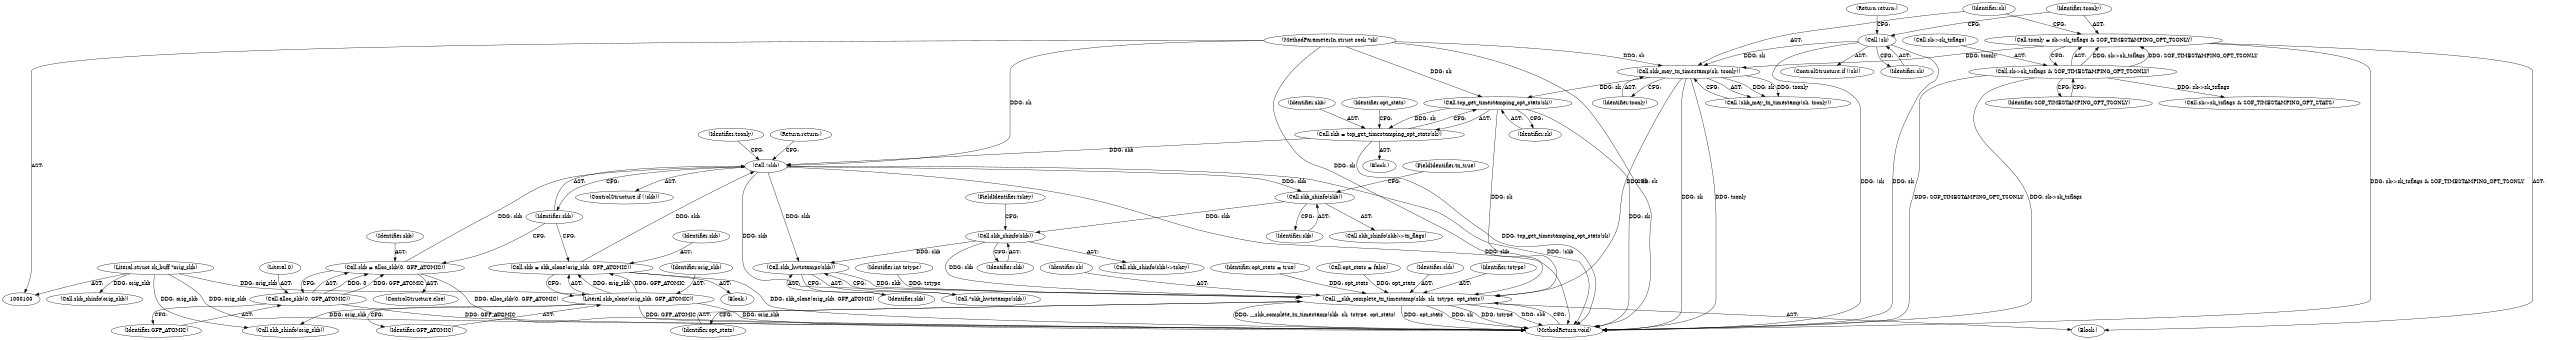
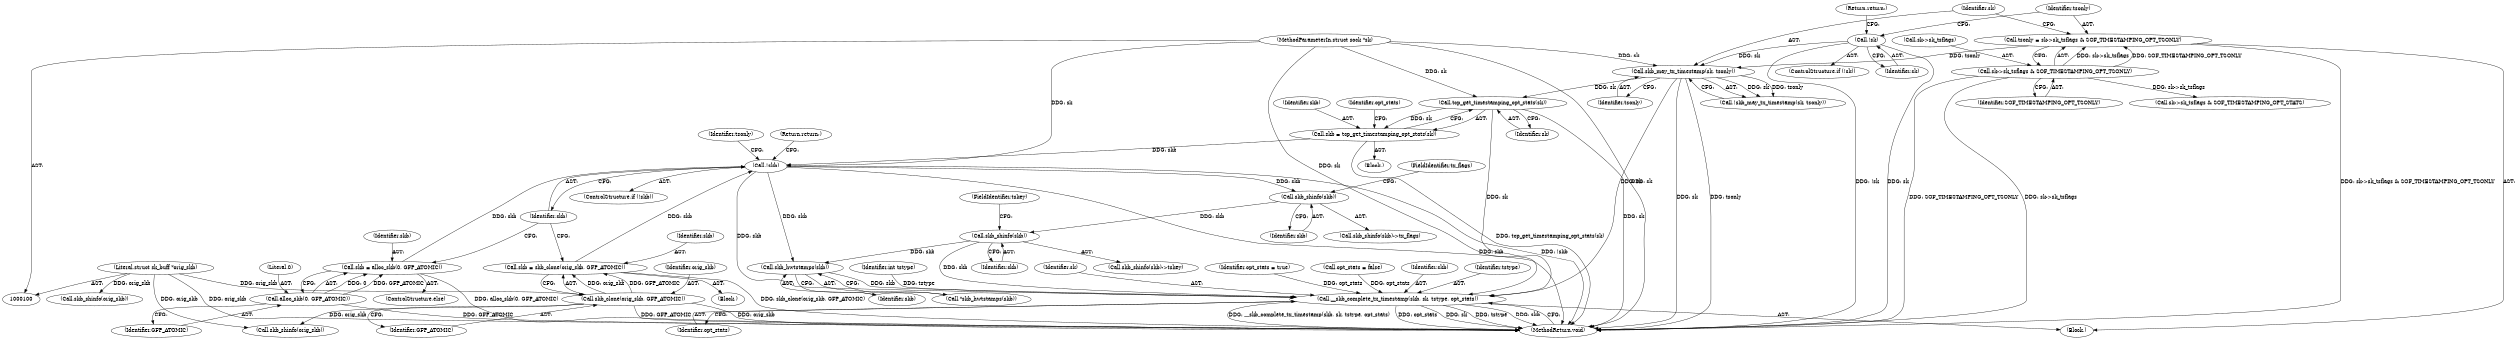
edge "(Identifier,SOF_TIMESTAMPING_OPT_TSONLY)" -> "(Call,sk->sk_tsflags & SOF_TIMESTAMPING_OPT_TSONLY)": label "CFG: " -> "AST: "
node "(FieldIdentifier,tx_true)": label "(FieldIdentifier,tx_true)" -> "(FieldIdentifier,tx_flags)"
edge "(MethodParameterIn,struct sock *sk)" -> "(MethodReturn,void)": label "CFG: sk" -> "DDG: sk"
node "(Literal,skb_clone(orig_skb, GFP_ATOMIC))": label "(Literal,skb_clone(orig_skb, GFP_ATOMIC))" -> "(Call,skb_clone(orig_skb, GFP_ATOMIC))"
